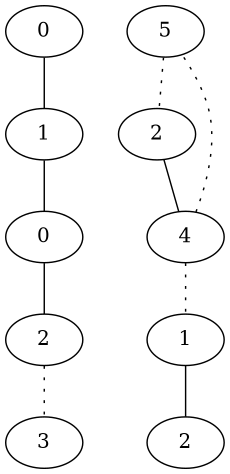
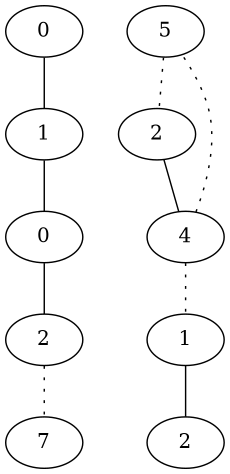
node "3": label "3" -> "7"
